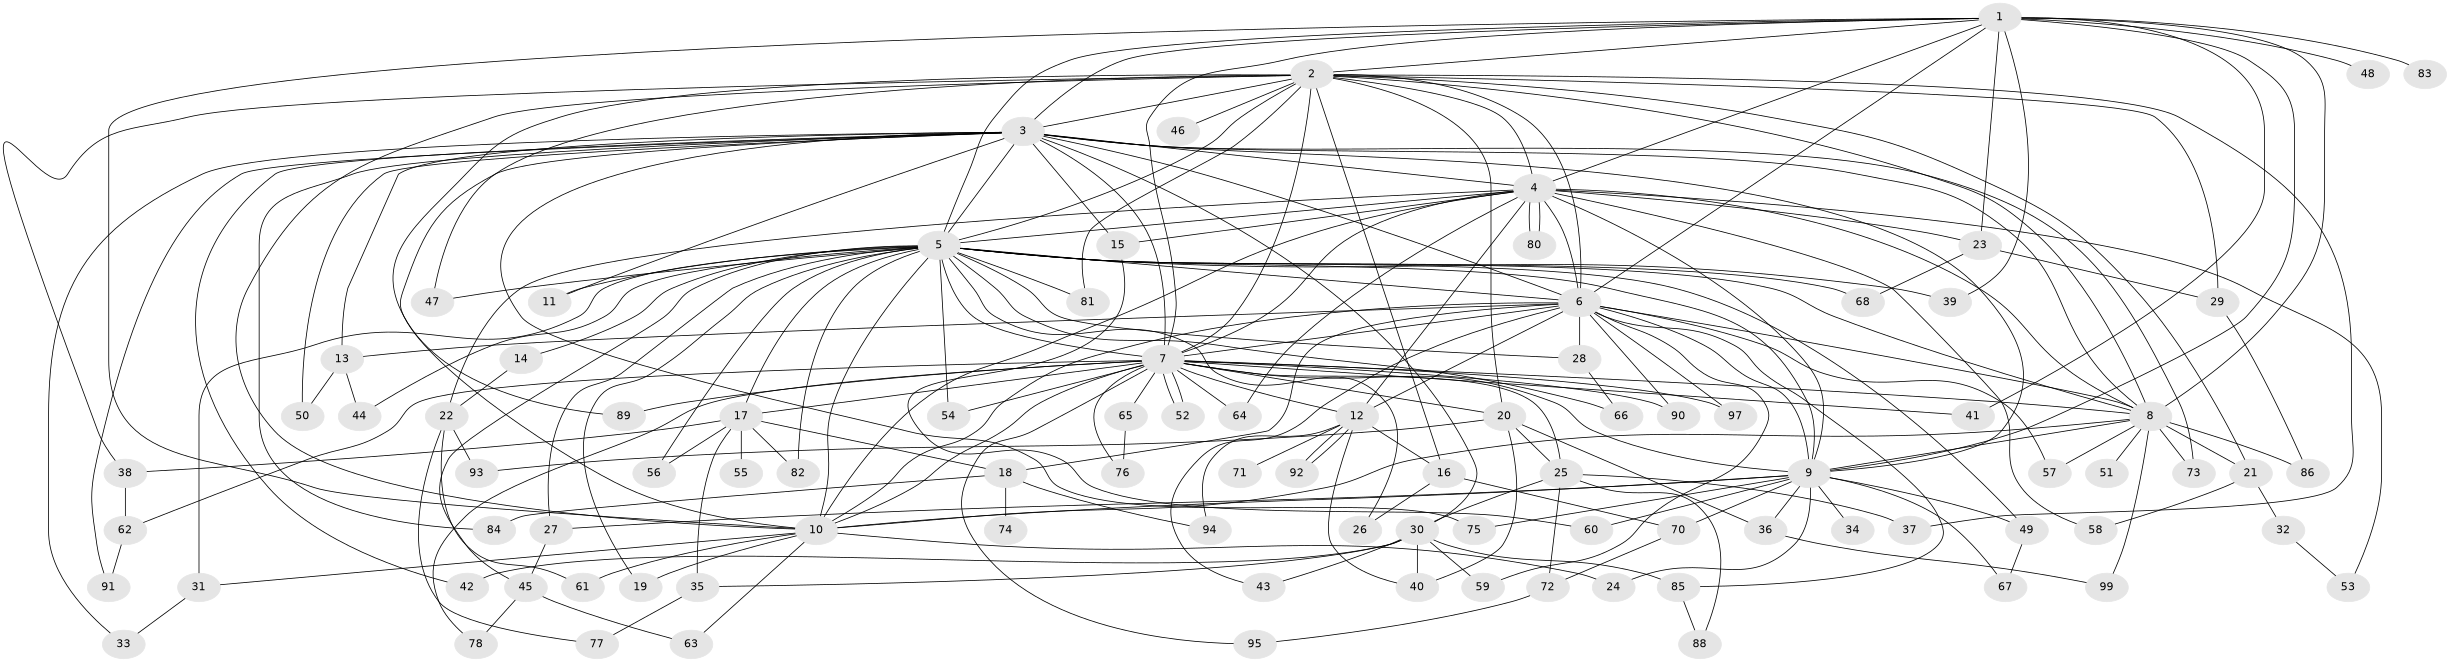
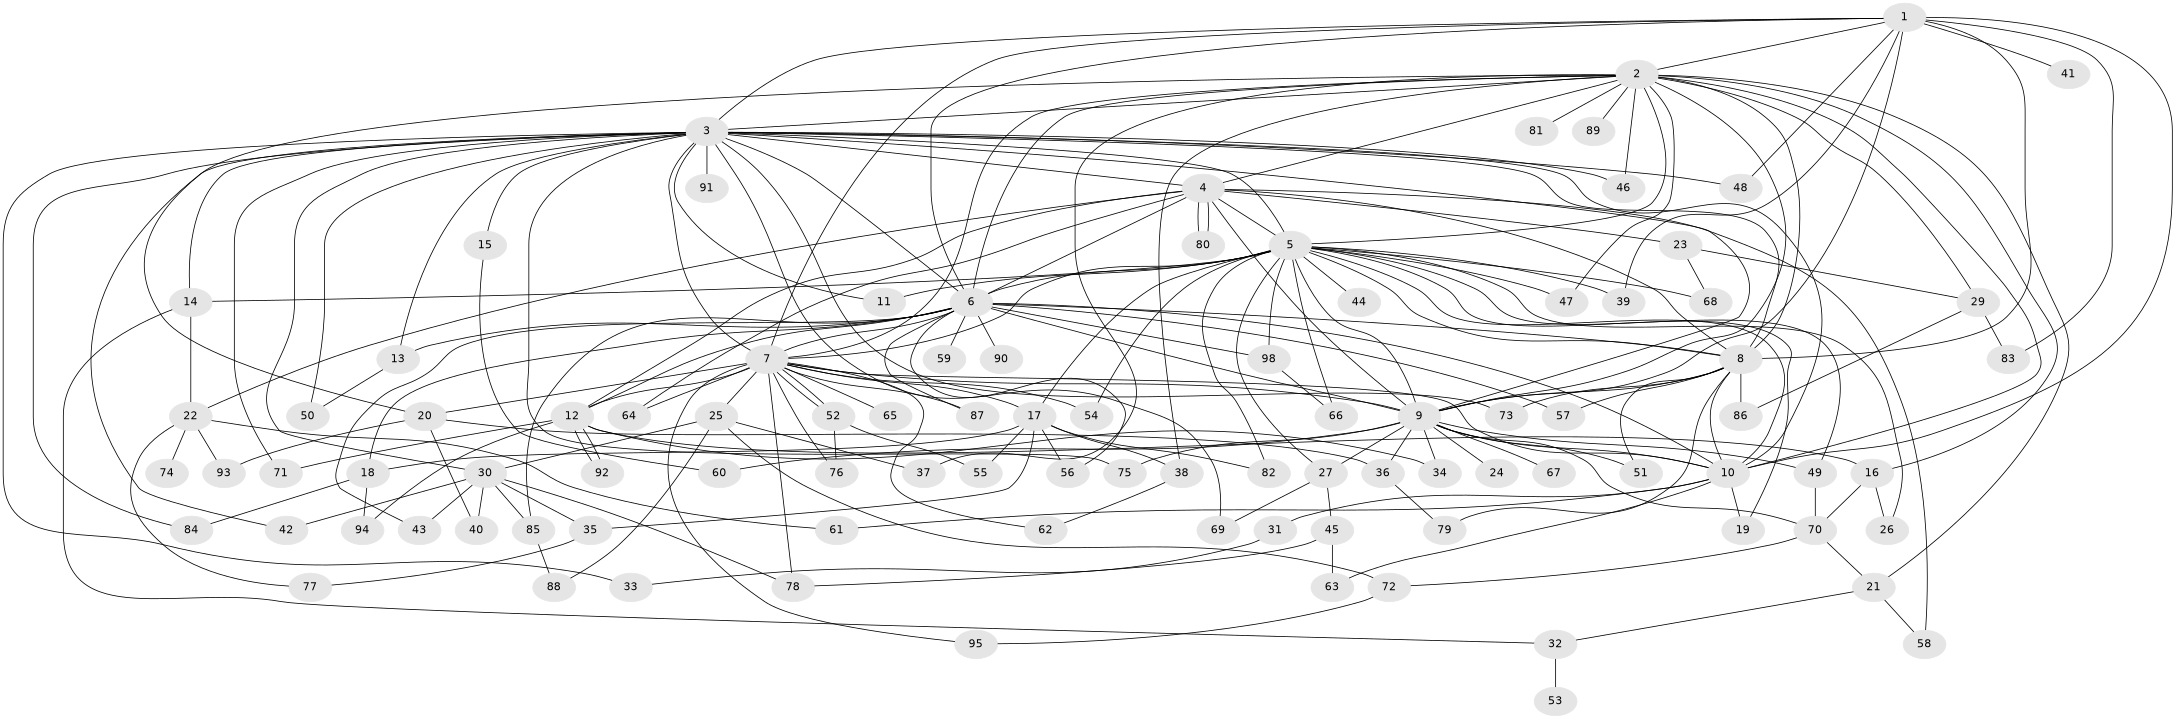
edge "1" -- "5": removed
edge "1" -- "4": removed
edge "1" -- "23": removed
edge "3" -- "46": added
edge "3" -- "48": added
edge "3" -- "14": added
edge "3" -- "71": added
edge "4" -- "15": removed
edge "4" -- "53": removed
edge "4" -- "7": removed
edge "5" -- "81": removed
edge "4" -- "10": removed
edge "2" -- "9": added
edge "5" -- "56": now "6" -- "56"
edge "29" -- "83": added
edge "5" -- "31": removed
edge "5" -- "45": removed
node "28": label "28" -> "98"
edge "7" -- "90": removed
edge "7" -- "89": removed
edge "7" -- "8": removed
edge "13" -- "44": removed
edge "7" -- "41": removed
node "97": label "97" -> "87"
edge "52" -- "55": added
edge "9" -- "51": added
edge "8" -- "21": now "70" -- "21"
edge "20" -- "25": removed
edge "65" -- "76": now "52" -- "76"
edge "18" -- "74": now "22" -- "74"
edge "12" -- "40": now "12" -- "34"
node "69": added
edge "10" -- "24": removed
edge "62" -- "91": removed
edge "30" -- "59": now "30" -- "78"
edge "49" -- "67": now "49" -- "70"
node "99": label "99" -> "79"
edge "14" -- "32": added
